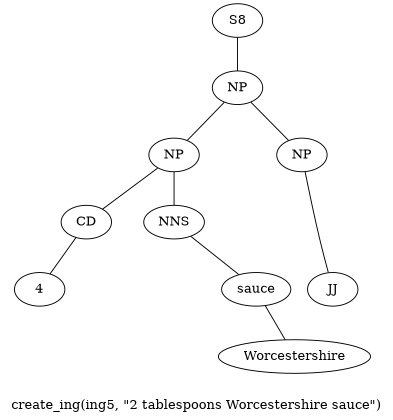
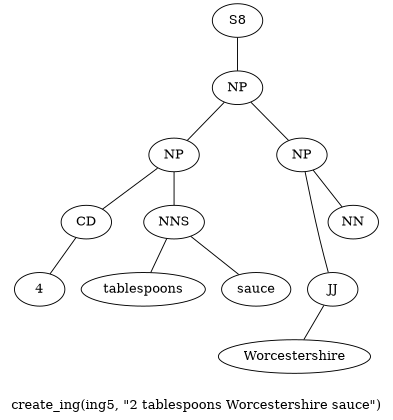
node "NN": added
node "tablespoons": added
edge "sauce" -- "Worcestershire": now "JJ" -- "Worcestershire"
